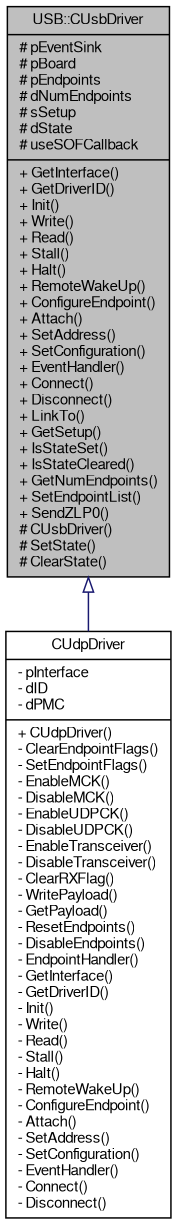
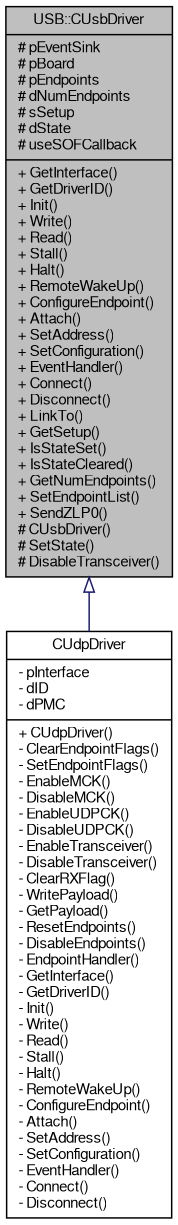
node "USB::CUsbDriver": text "# ClearState()" -> "# DisableTransceiver()"
